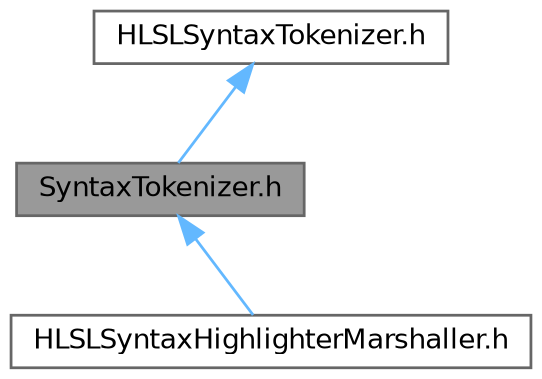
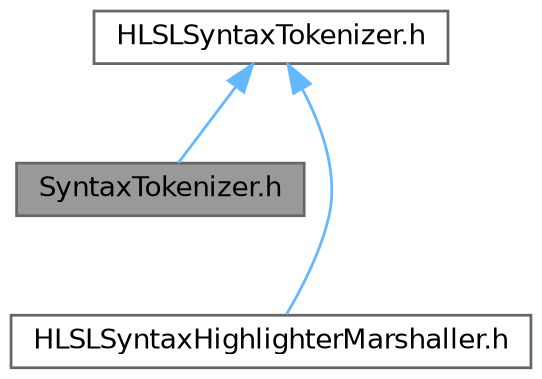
edge "HLSLSyntaxHighlighterMarshaller.h" -> "SyntaxTokenizer.h": now "HLSLSyntaxHighlighterMarshaller.h" -> "HLSLSyntaxTokenizer.h"
